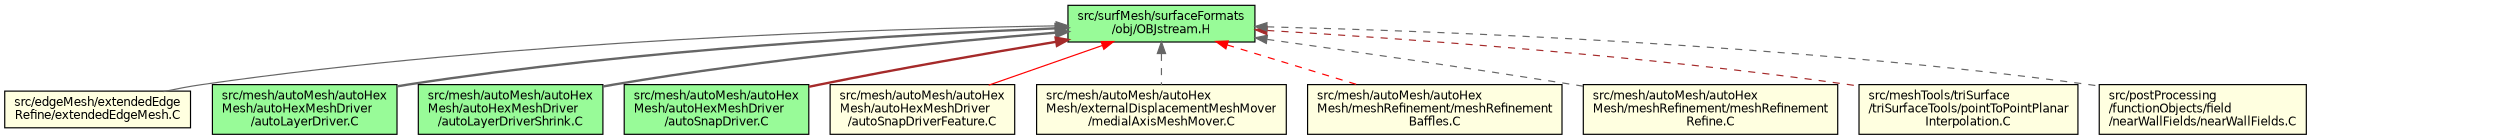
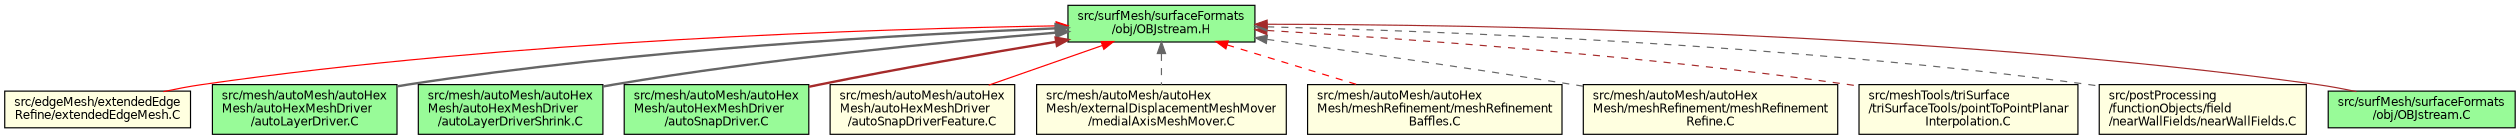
edge "src/edgeMesh/extendedEdge Refine/extendedEdgeMesh.C" -> "src/surfMesh/surfaceFormats /obj/OBJstream.H": color gray40 -> red
node "src/surfMesh/surfaceFormats /obj/OBJstream.C": added
